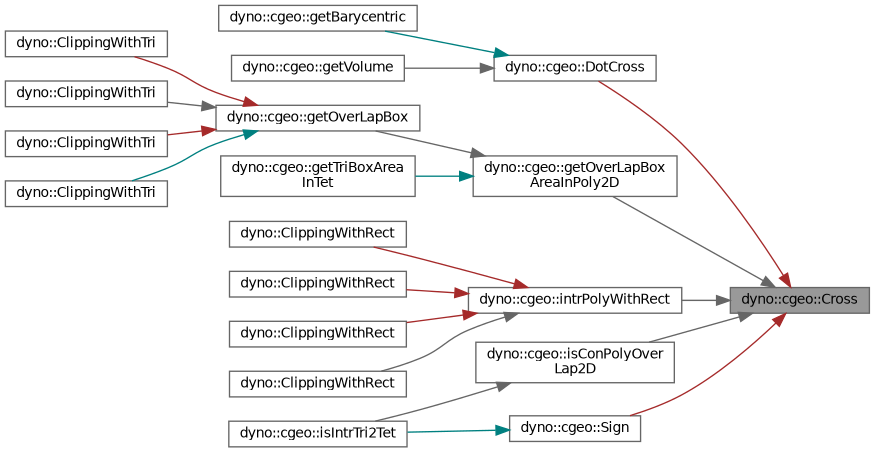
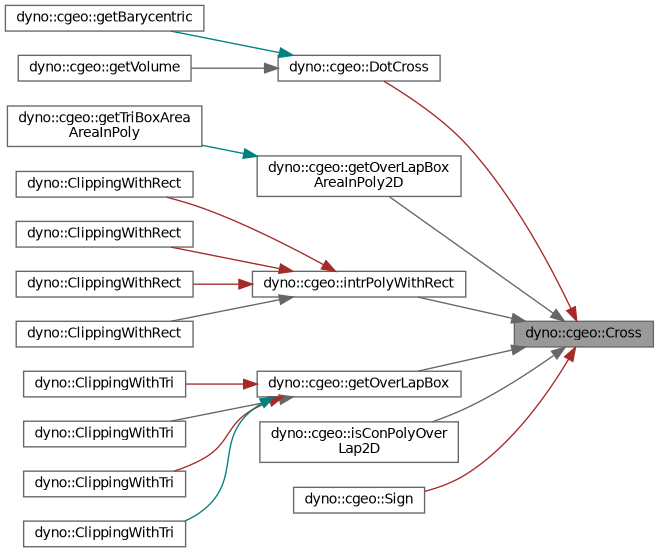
edge "dyno::cgeo::getOverLapBox" -> "dyno::cgeo::getOverLapBox AreaInPoly2D": now "dyno::cgeo::getOverLapBox" -> "dyno::cgeo::Cross"
node "dyno::cgeo::getTriBoxArea InTet": label "dyno::cgeo::getTriBoxArea InTet" -> "dyno::cgeo::getTriBoxArea AreaInPoly"
node "dyno::cgeo::isIntrTri2Tet": removed
